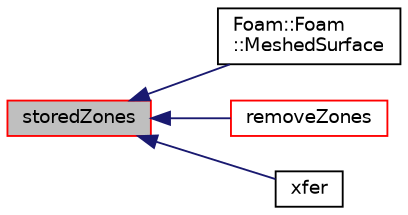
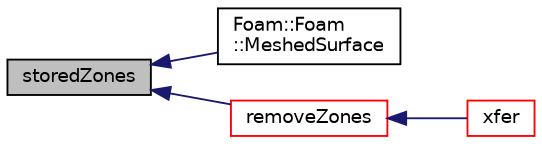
node "storedZones": color red -> black
edge "xfer" -> "storedZones": now "xfer" -> "removeZones"
node "xfer": color black -> red
